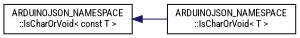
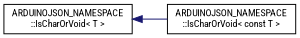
edge "ARDUINOJSON_NAMESPACE ::IsCharOrVoid< T >" -> "ARDUINOJSON_NAMESPACE ::IsCharOrVoid< const T >": reversed
